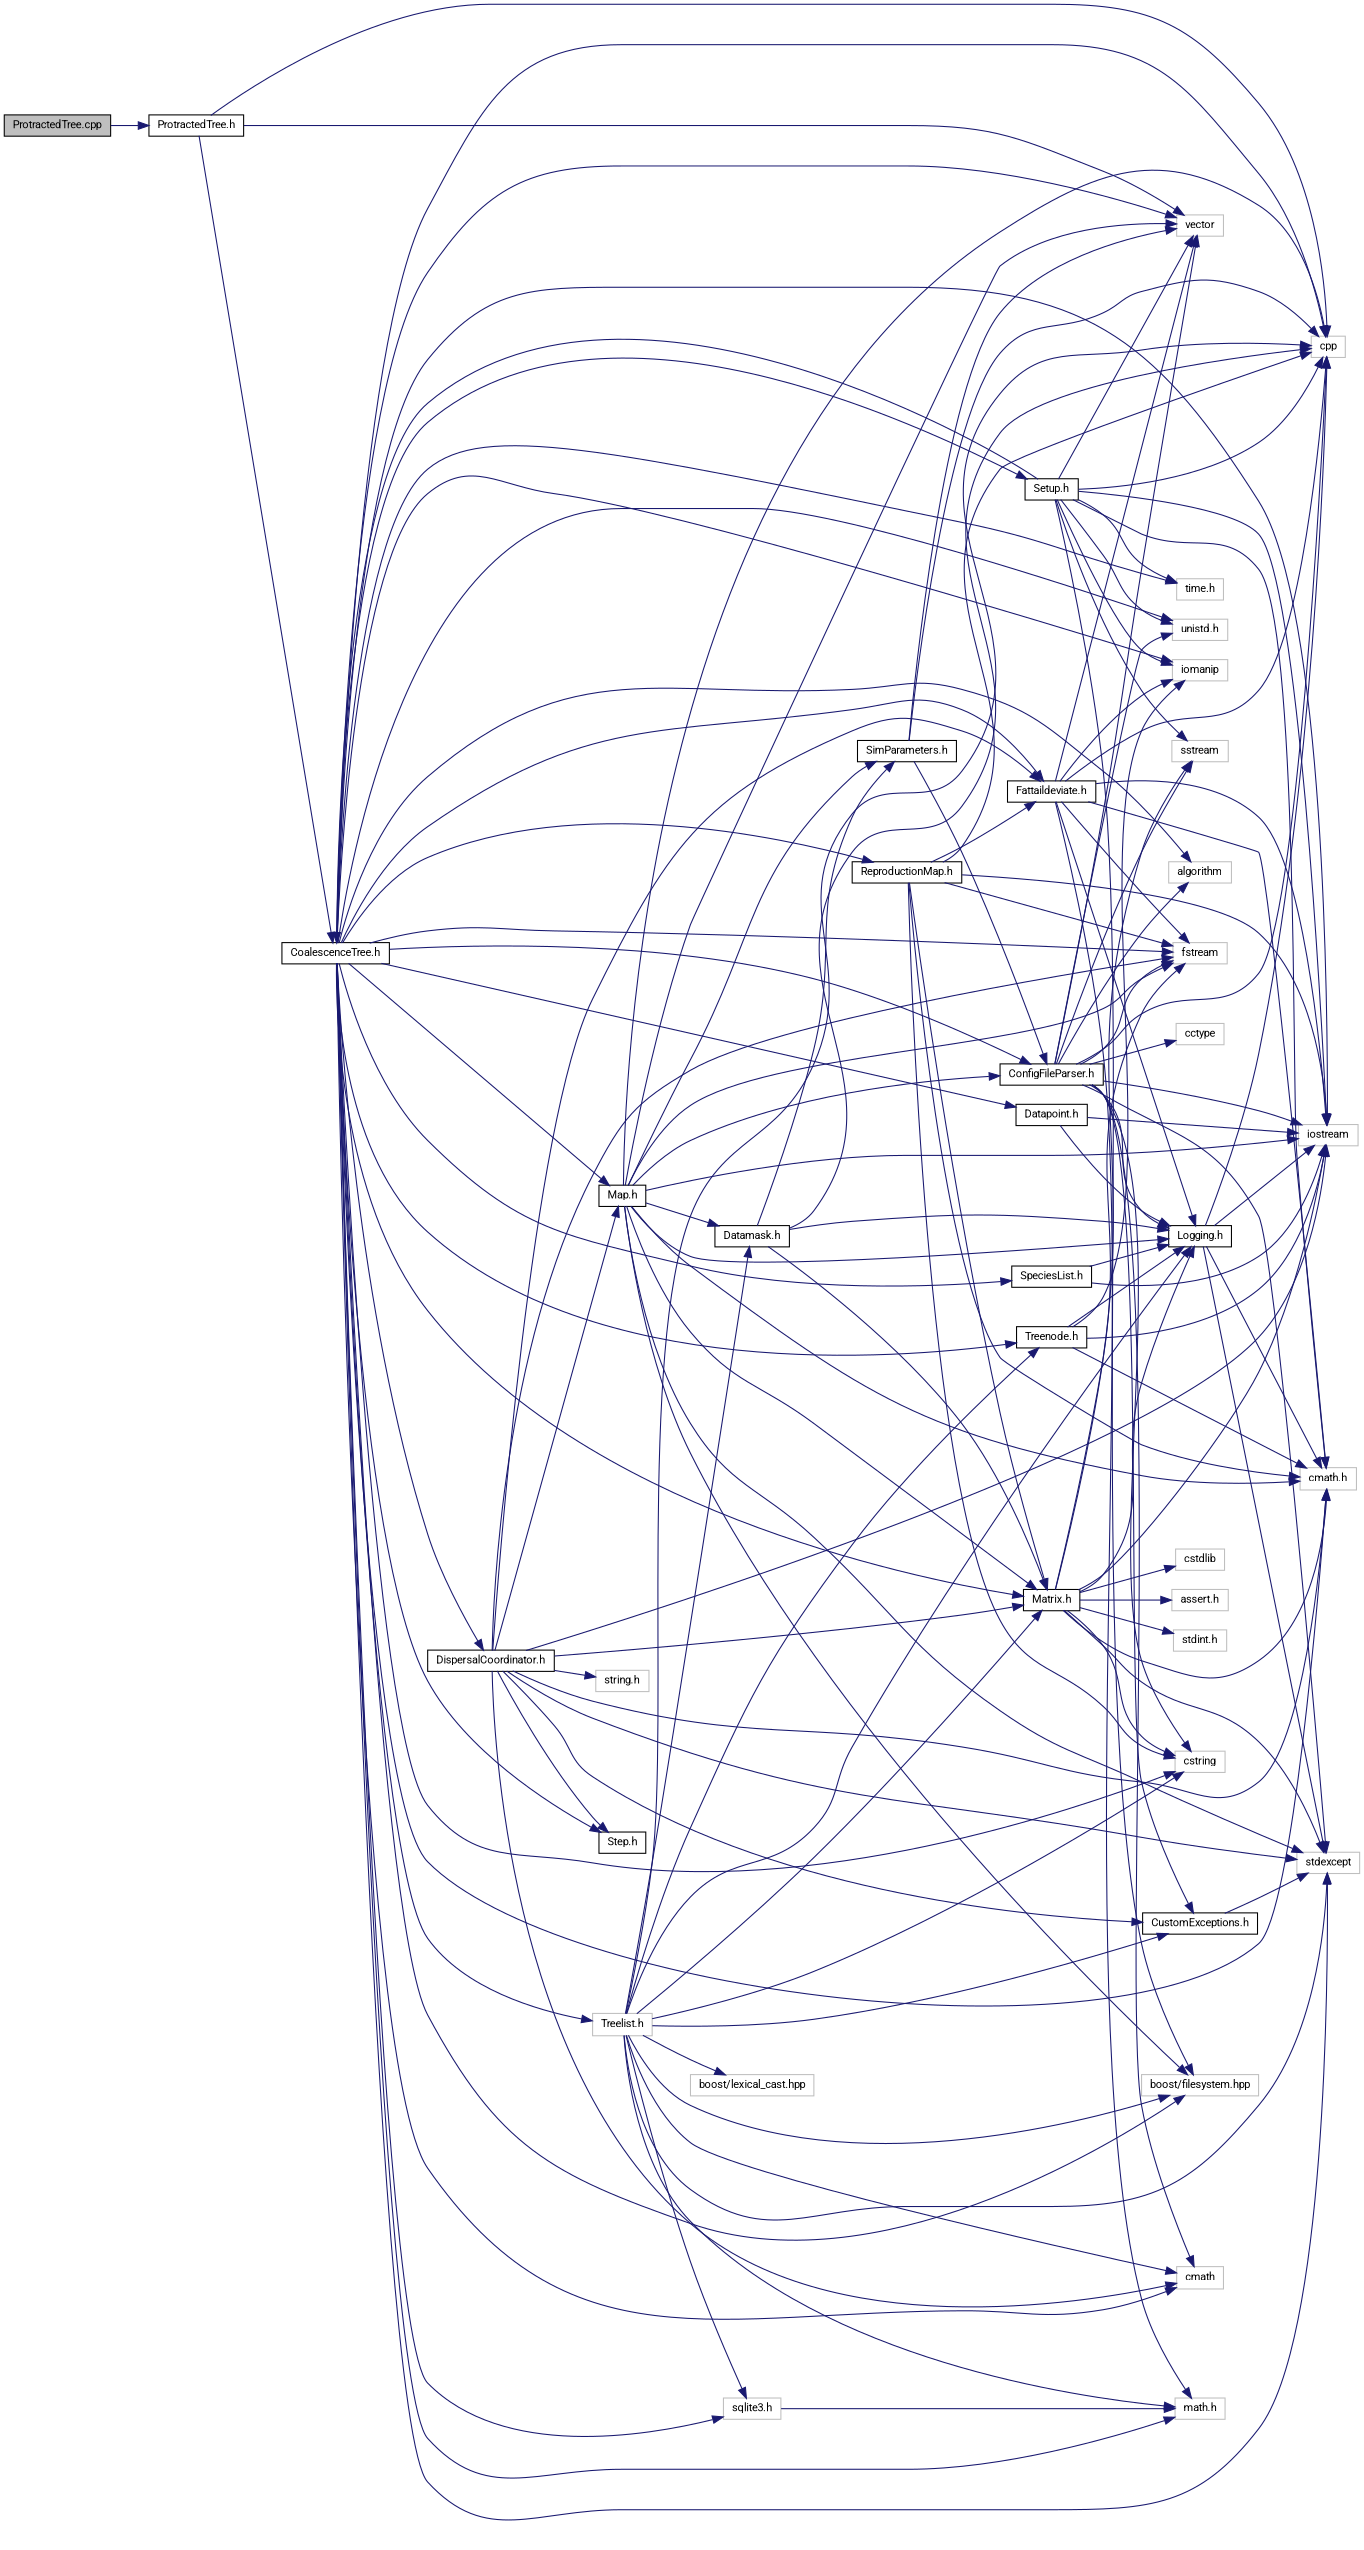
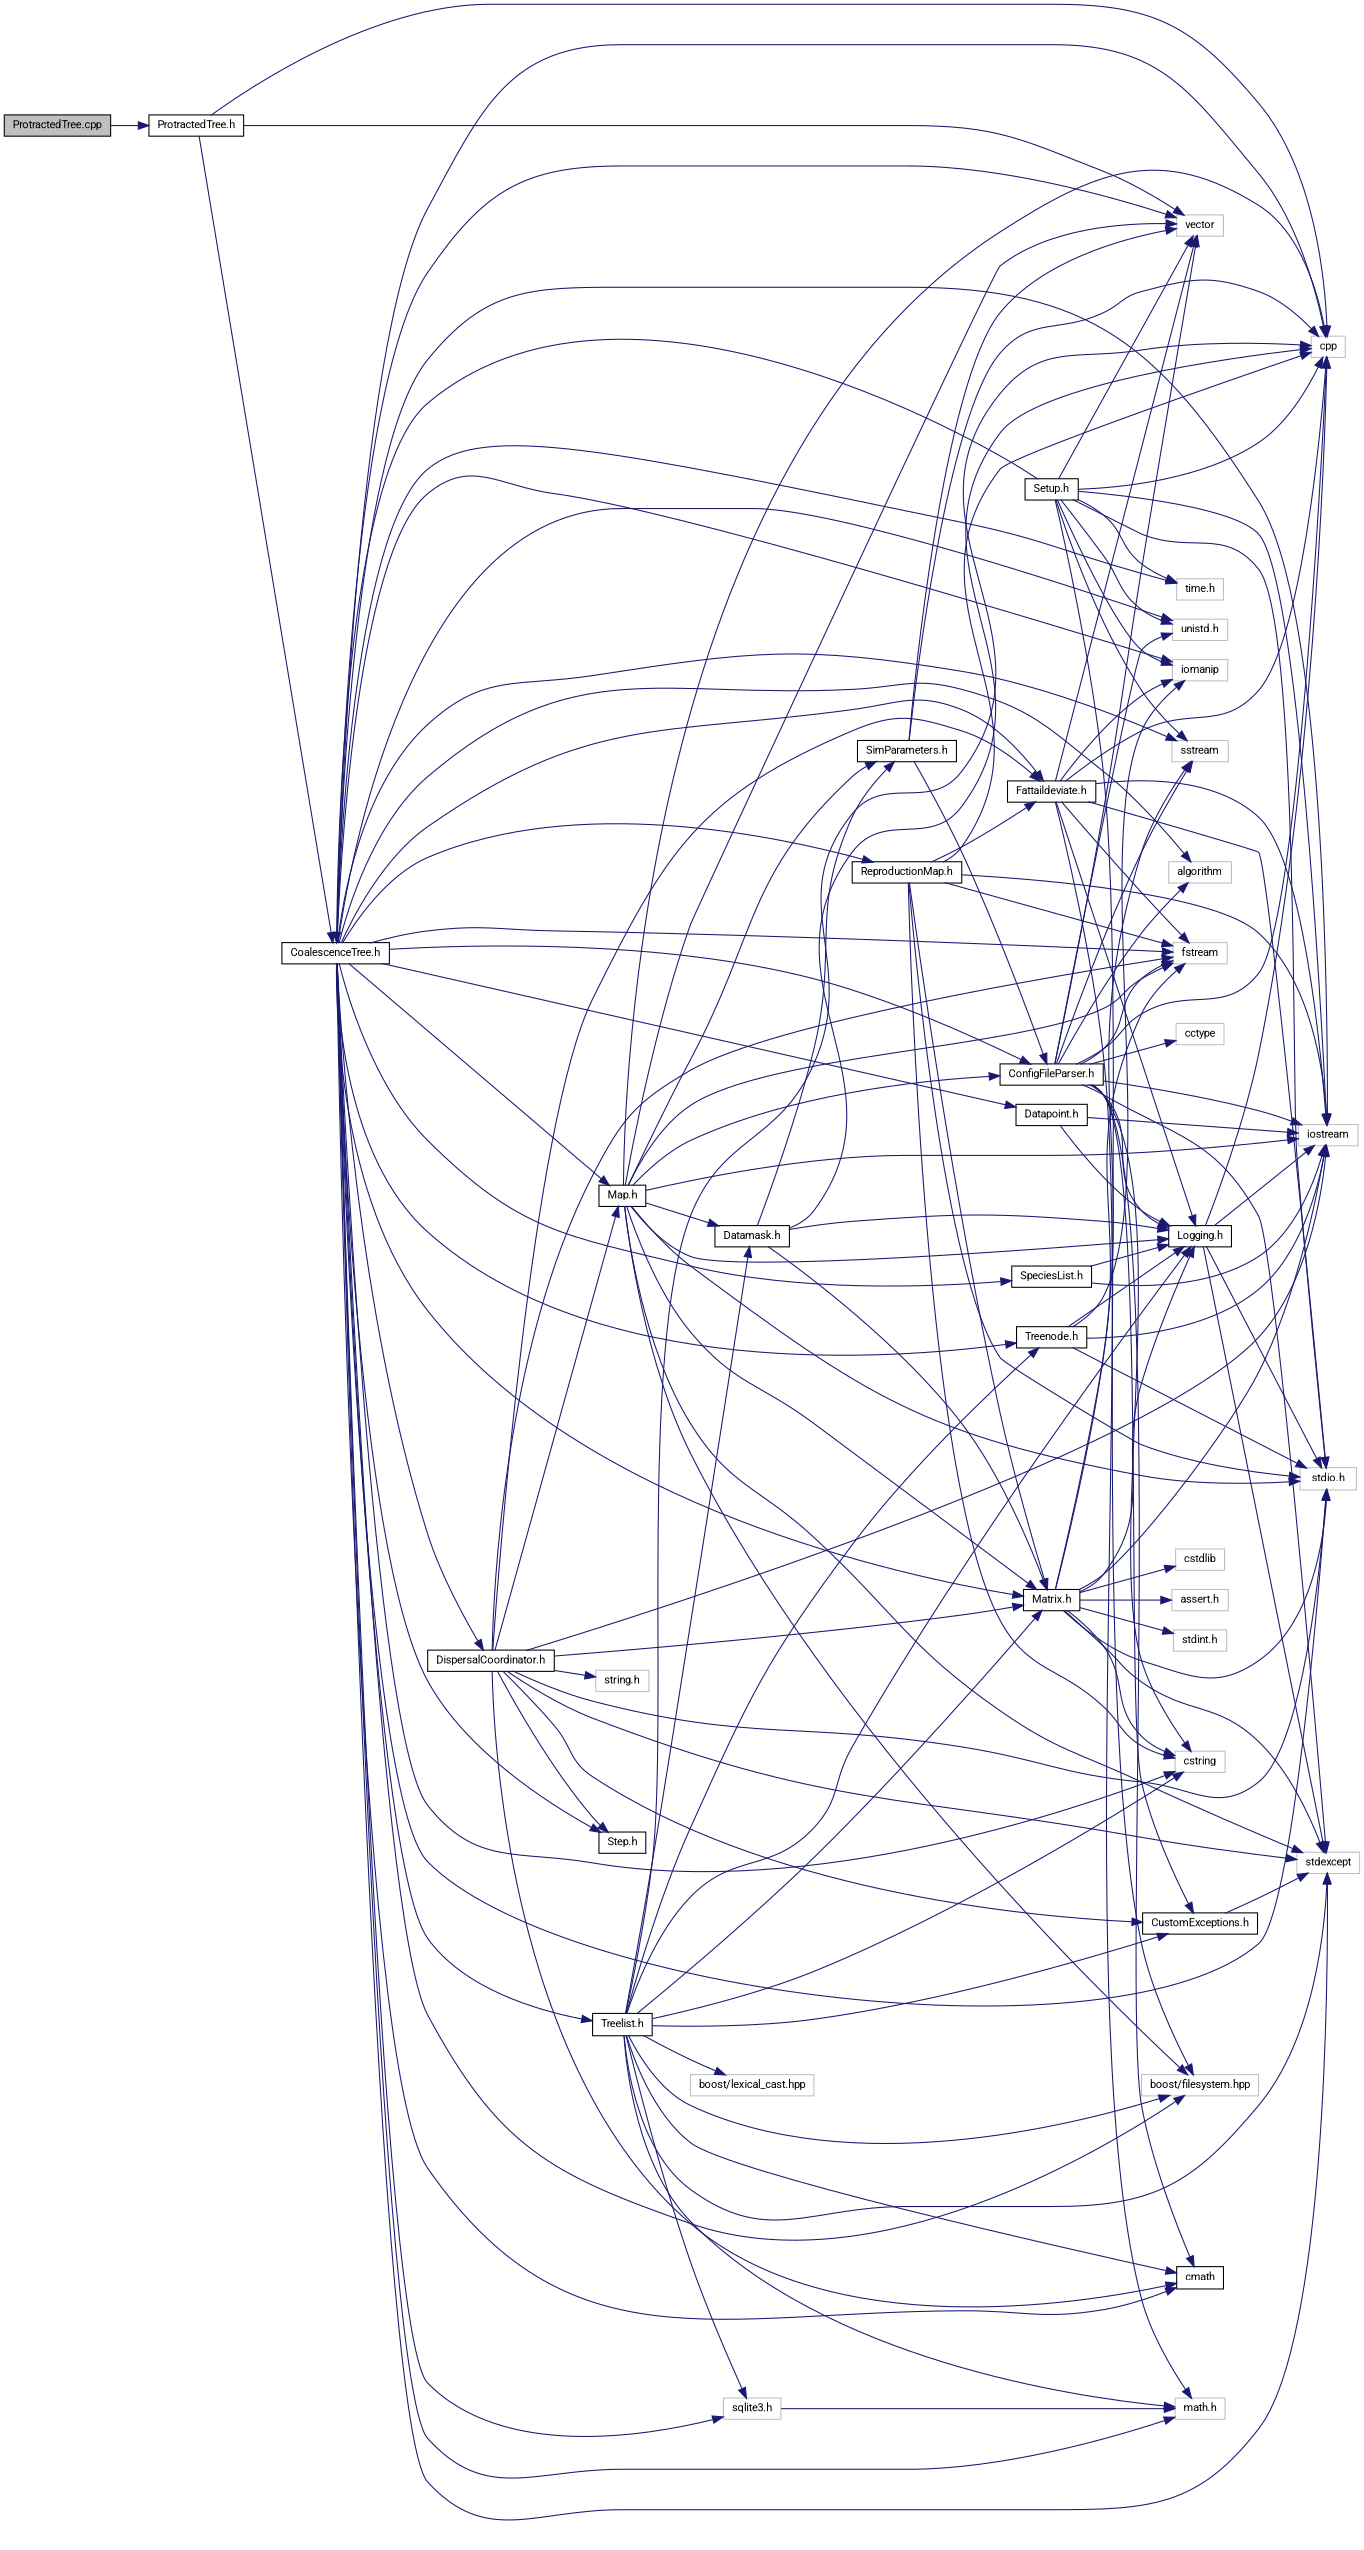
edge "CoalescenceTree.h" -> "Setup.h": now "CoalescenceTree.h" -> "sstream"
node "cmath.h": label "cmath.h" -> "stdio.h"
node "Treelist.h": color grey75 -> black
node "cmath": color grey75 -> black
